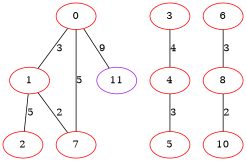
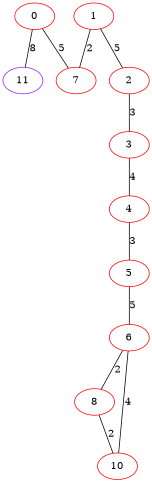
edge "0" -- "1": removed, label "3"
edge "0" -- "11": label "9" -> "8"
edge "6" -- "8": label "3" -> "2"
edge "2" -- "3": added, label "3"
edge "5" -- "6": added, label "5"
edge "6" -- "10": added, label "4"
